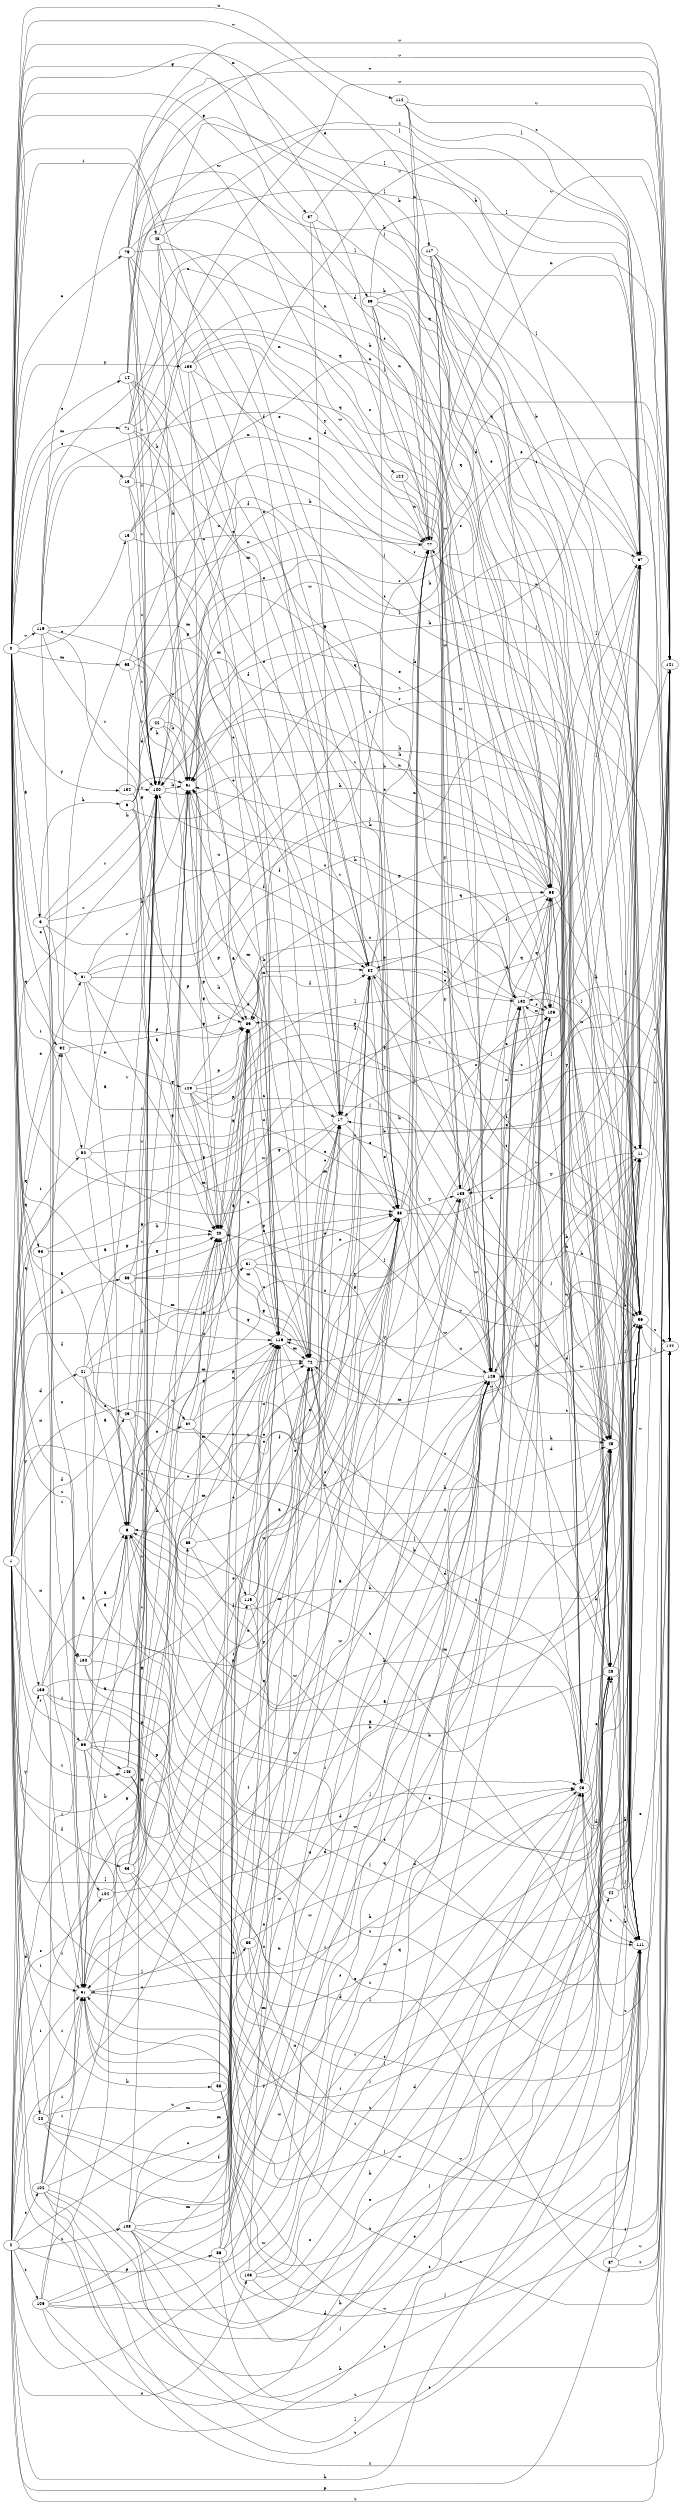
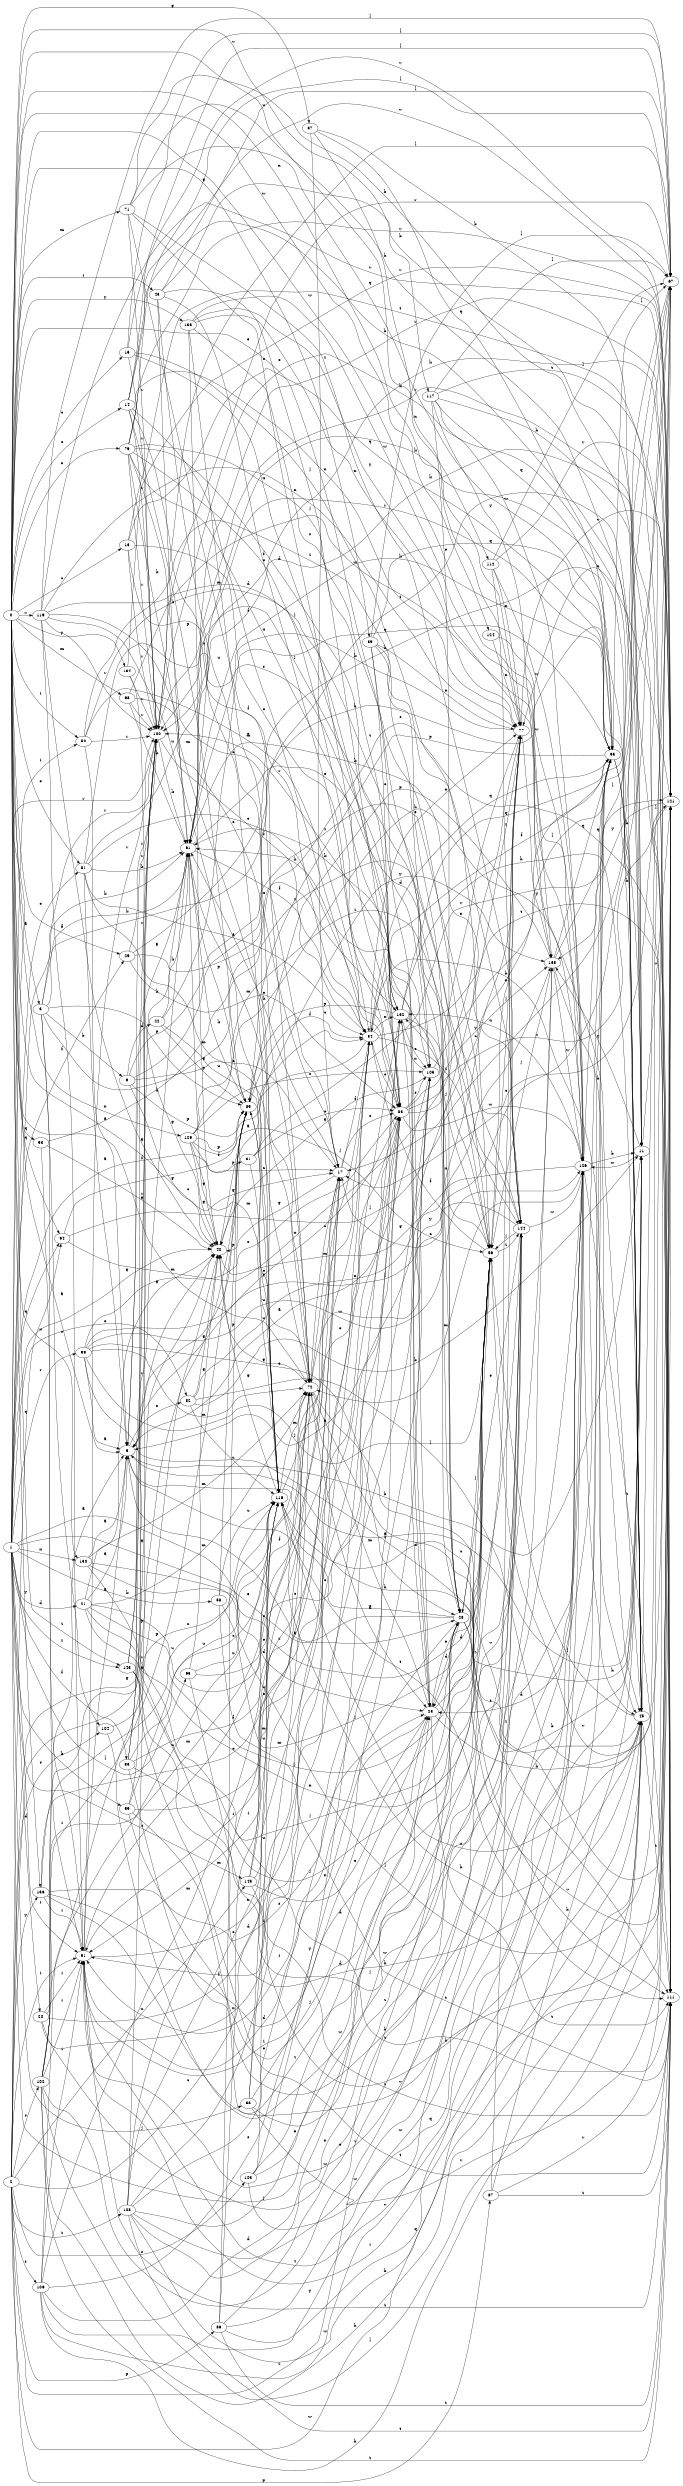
edge "17" -> "6": now "34" -> "6"
node "115": label "115" -> "145"
node "44": removed
